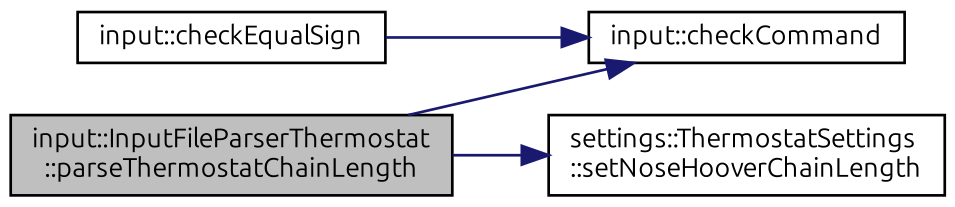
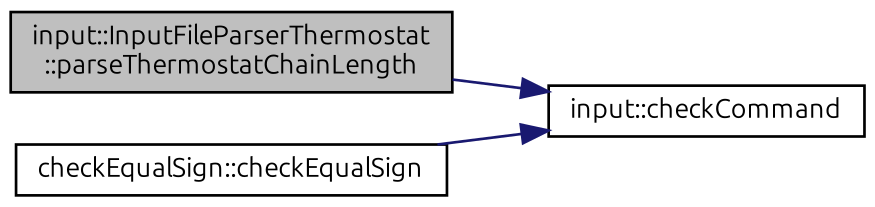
node "input::checkEqualSign": label "input::checkEqualSign" -> "checkEqualSign::checkEqualSign"
node "settings::ThermostatSettings ::setNoseHooverChainLength": removed
